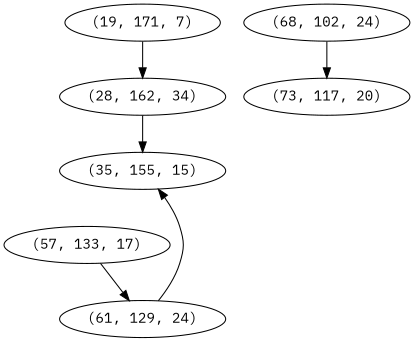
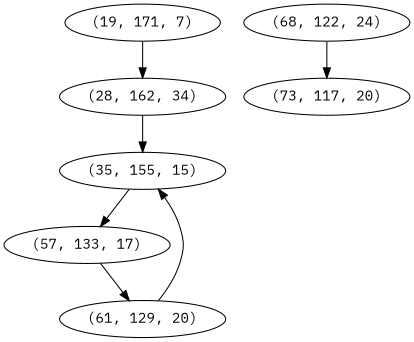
node "(68, 102, 24)": label "(68, 102, 24)" -> "(68, 122, 24)"
edge "(35, 155, 15)" -> "(57, 133, 17)": added
node "(61, 129, 24)": label "(61, 129, 24)" -> "(61, 129, 20)"
